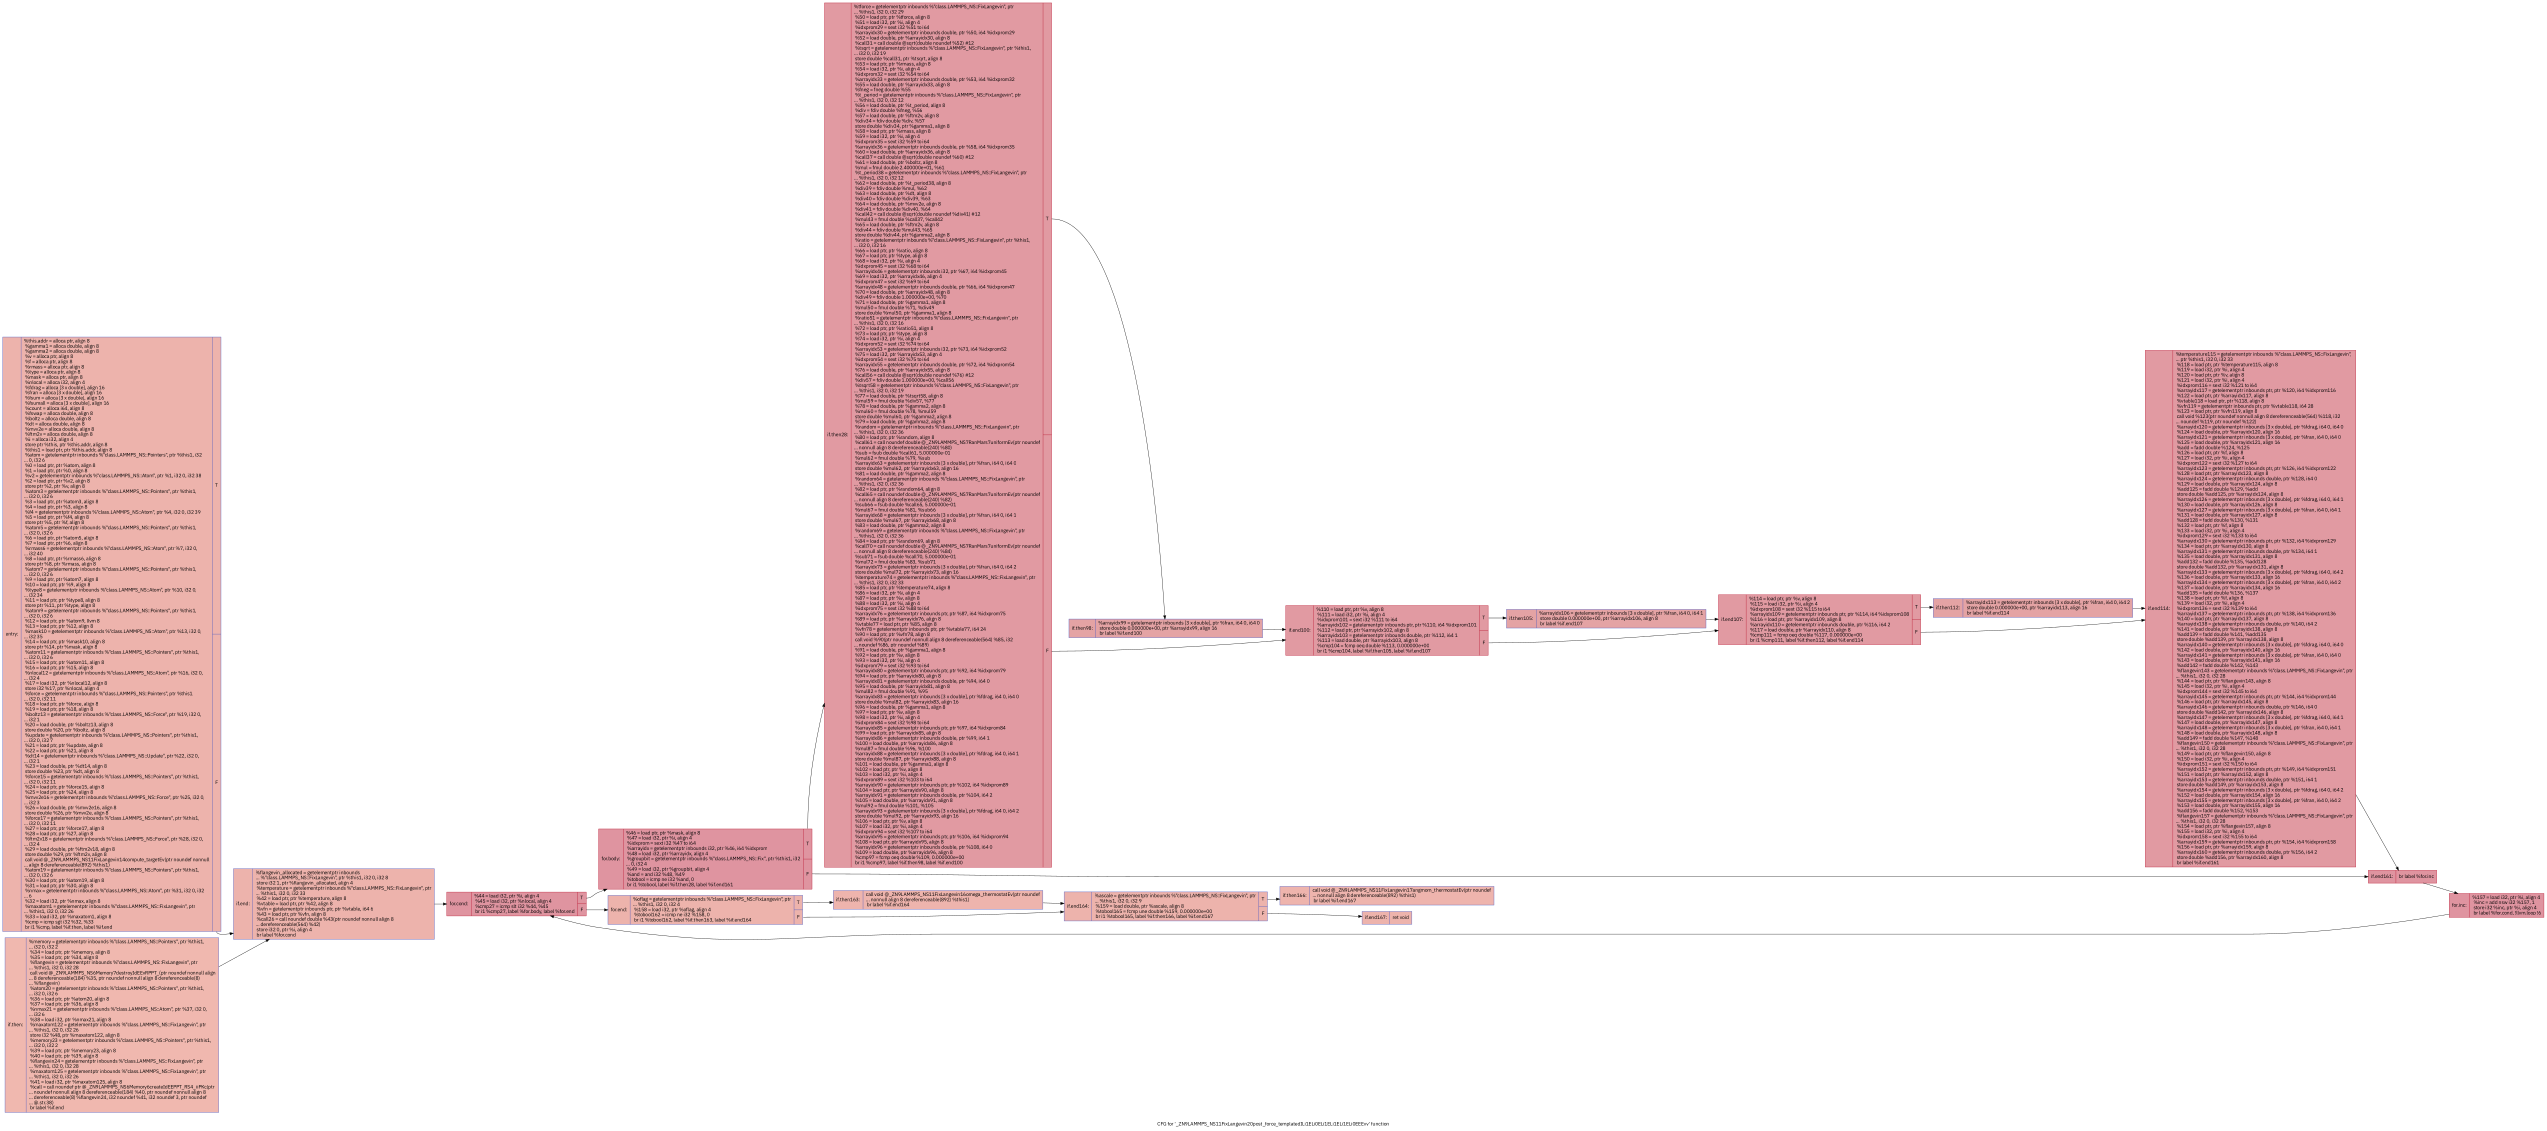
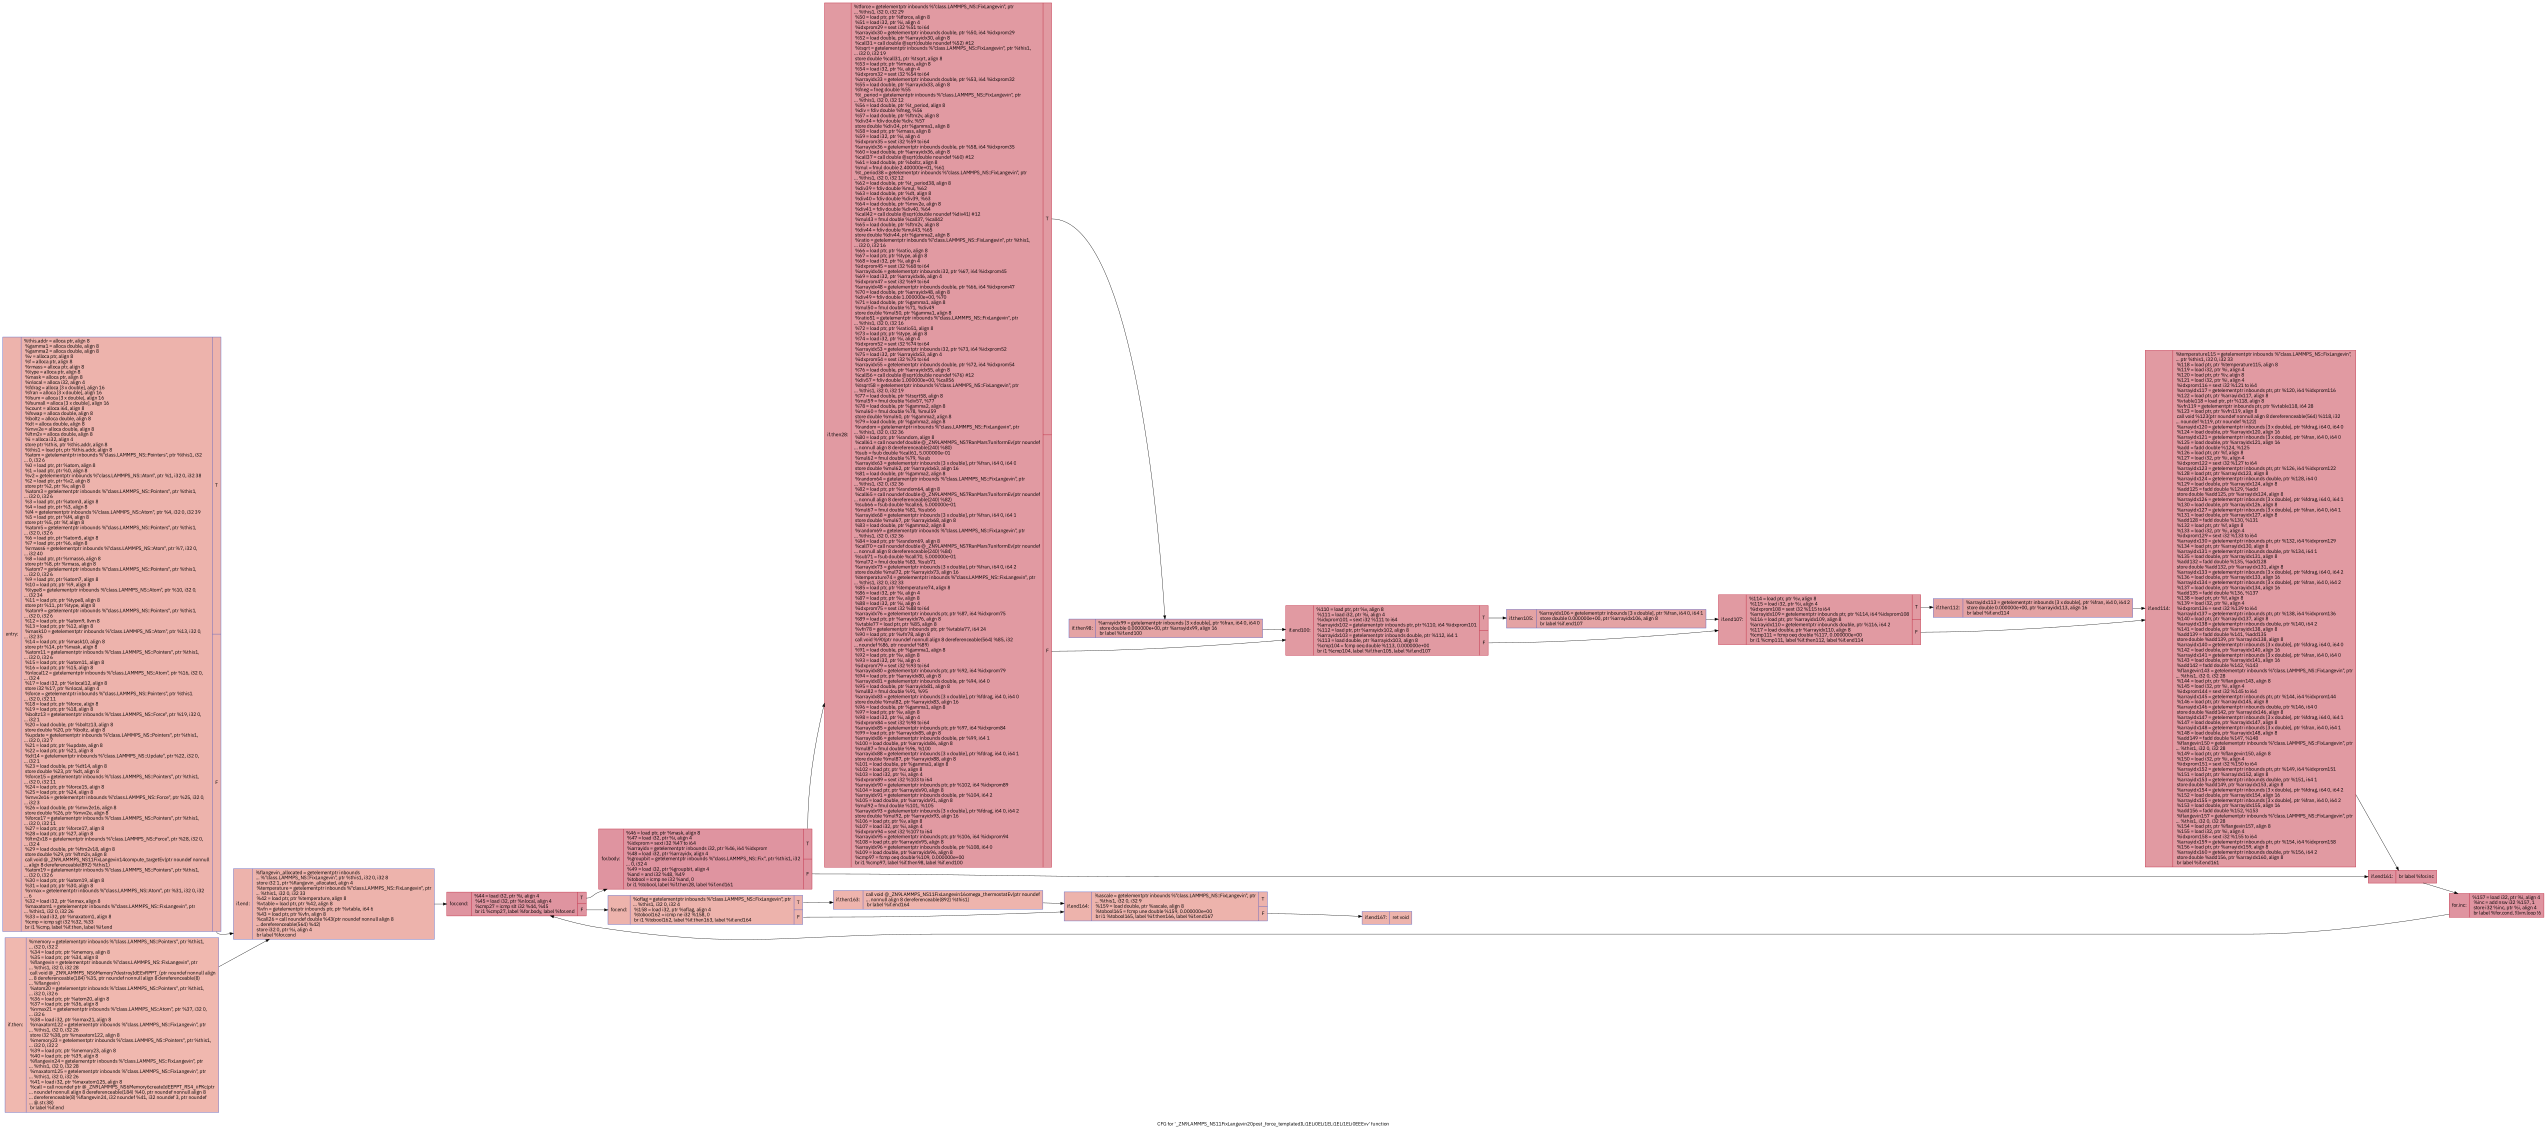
node "if.then166:": removed
node "if.then:": text "store i32 %48, ptr %maxatom122, align 8" -> "store i32 %38, ptr %maxatom122, align 8"
